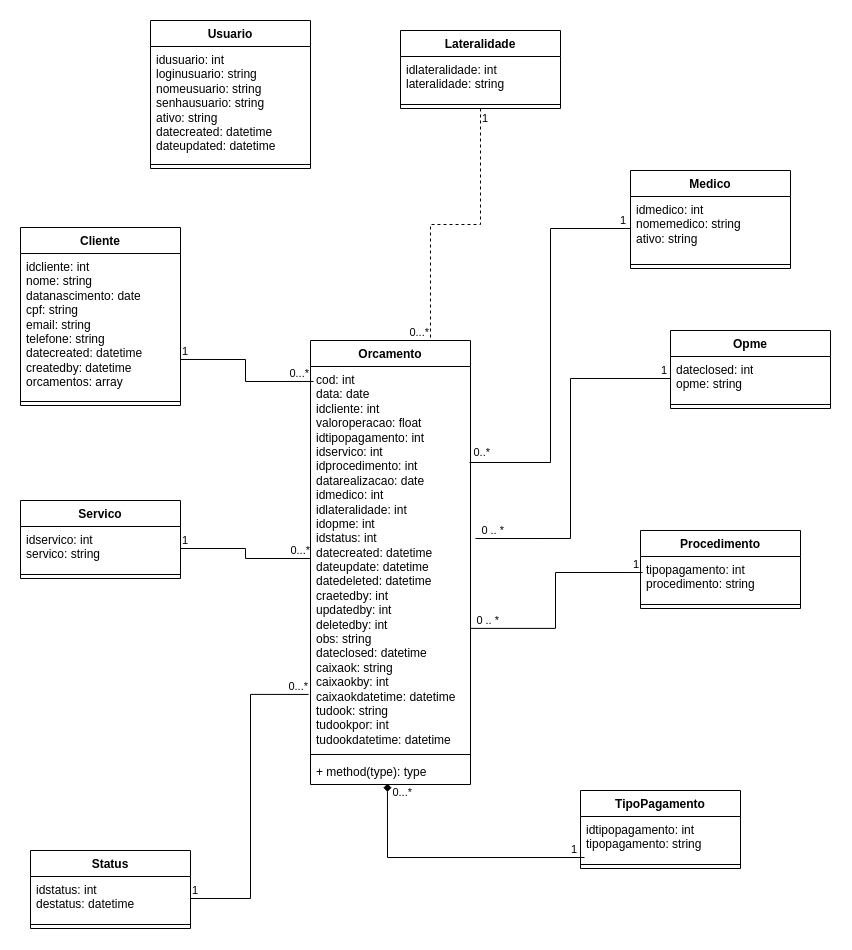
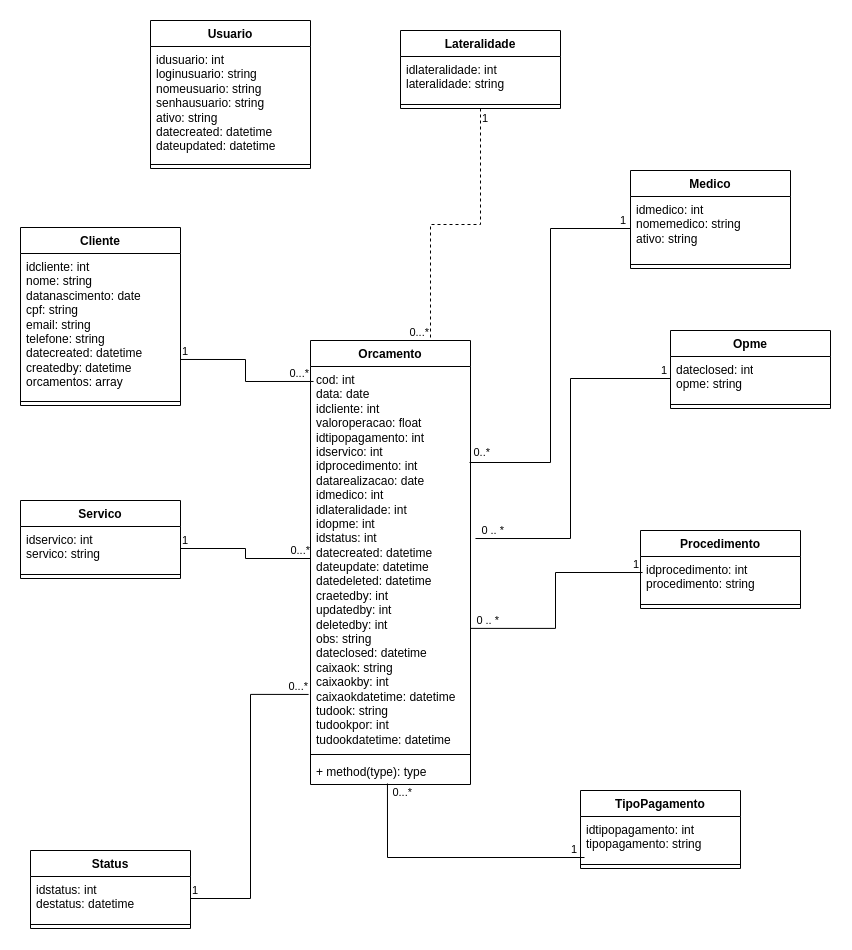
node "tipopagamento: int procedimento: string": label "tipopagamento: int procedimento: string" -> "idprocedimento: int procedimento: string"
edge "idtipopagamento: int tipopagamento: string" -> "+ method(type): type": arrowhead diamond -> none
